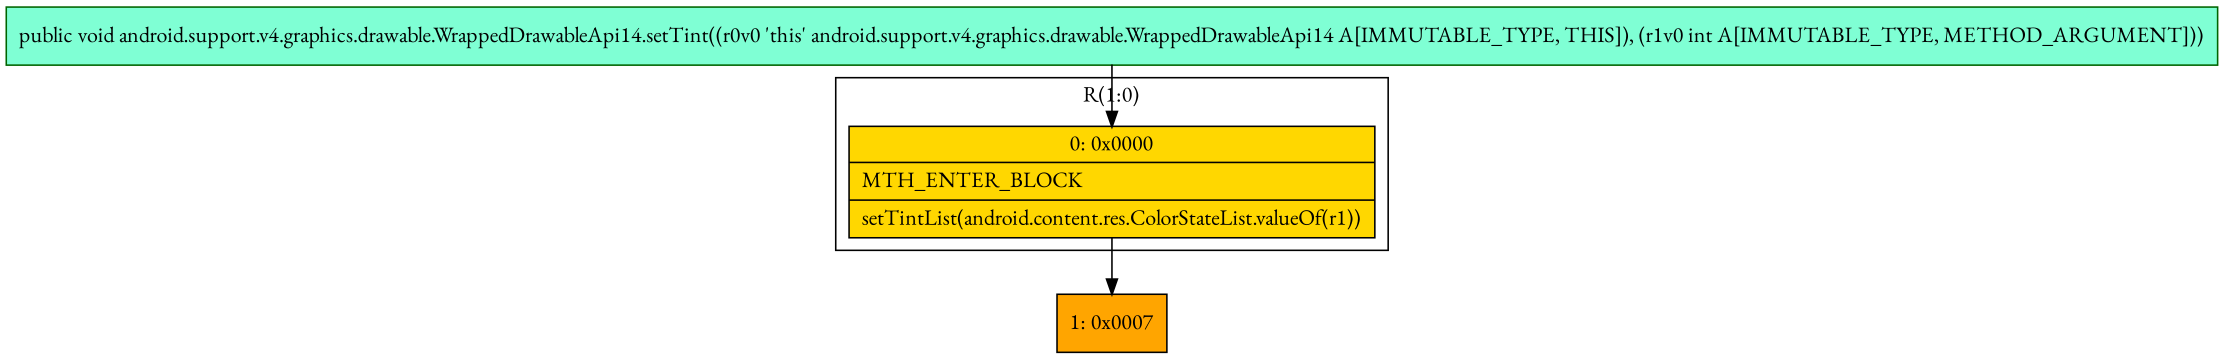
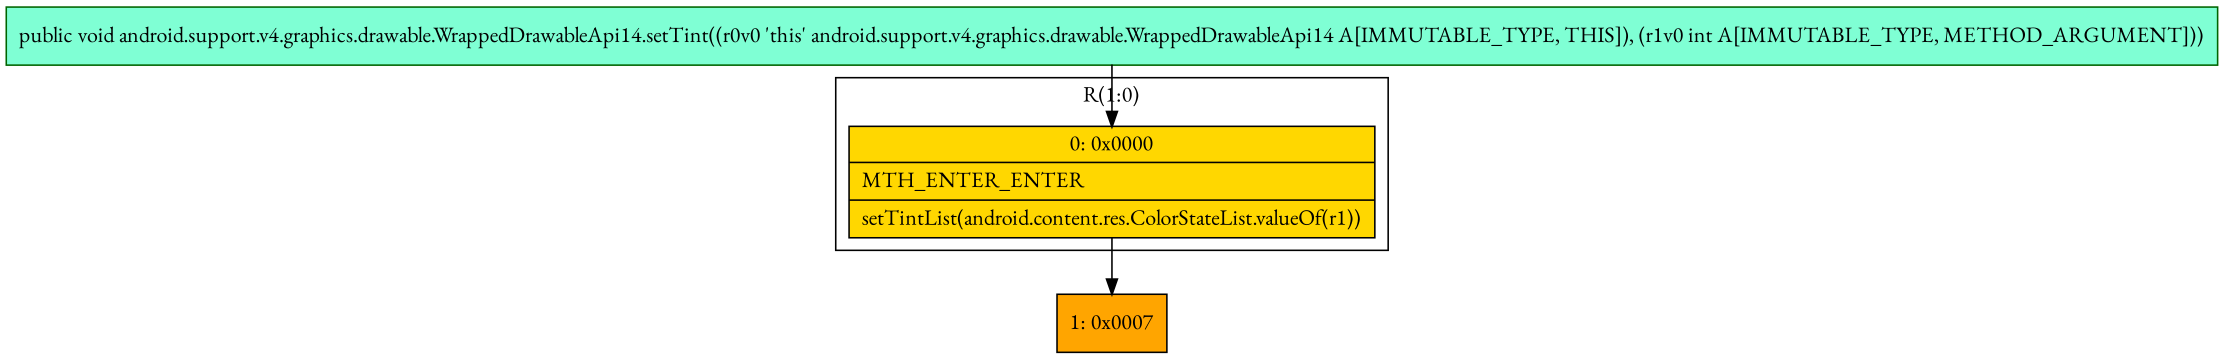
node "0: 0x0000": text "MTH_ENTER_BLOCK" -> "MTH_ENTER_ENTER"
